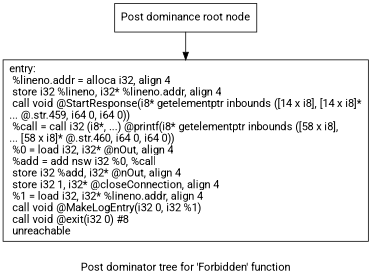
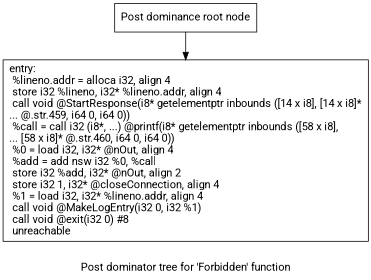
node "entry:": text "store i32 %add, i32* @nOut, align 4" -> "store i32 %add, i32* @nOut, align 2"
